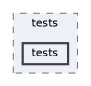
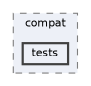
cluster "tests": label "tests" -> "compat"
